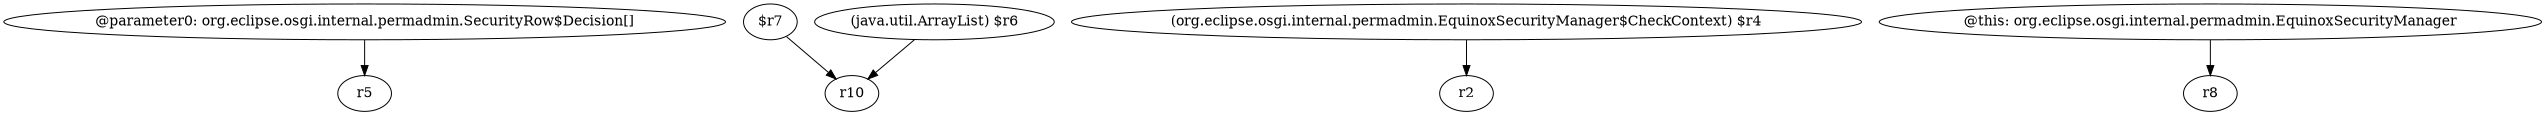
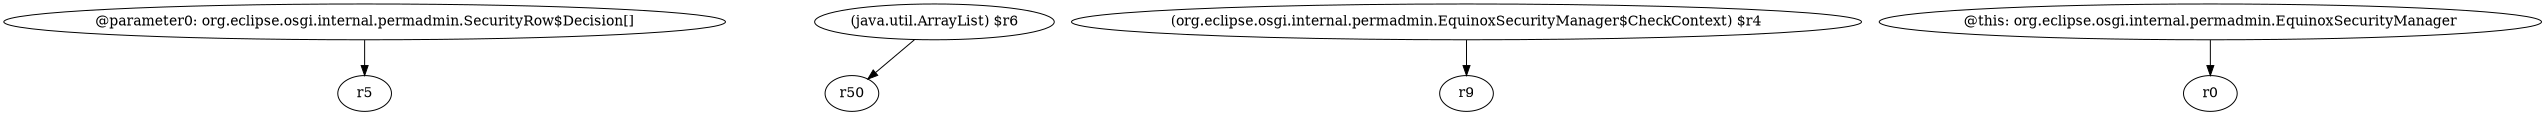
node "$r7": removed
node "r10": label "r10" -> "r50"
node "r2": label "r2" -> "r9"
node "r8": label "r8" -> "r0"
